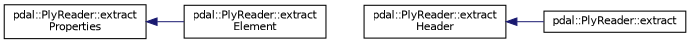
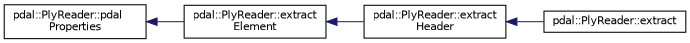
node "pdal::PlyReader::extract Properties": label "pdal::PlyReader::extract Properties" -> "pdal::PlyReader::pdal Properties"
edge "pdal::PlyReader::extract Header" -> "pdal::PlyReader::extract Element": added
